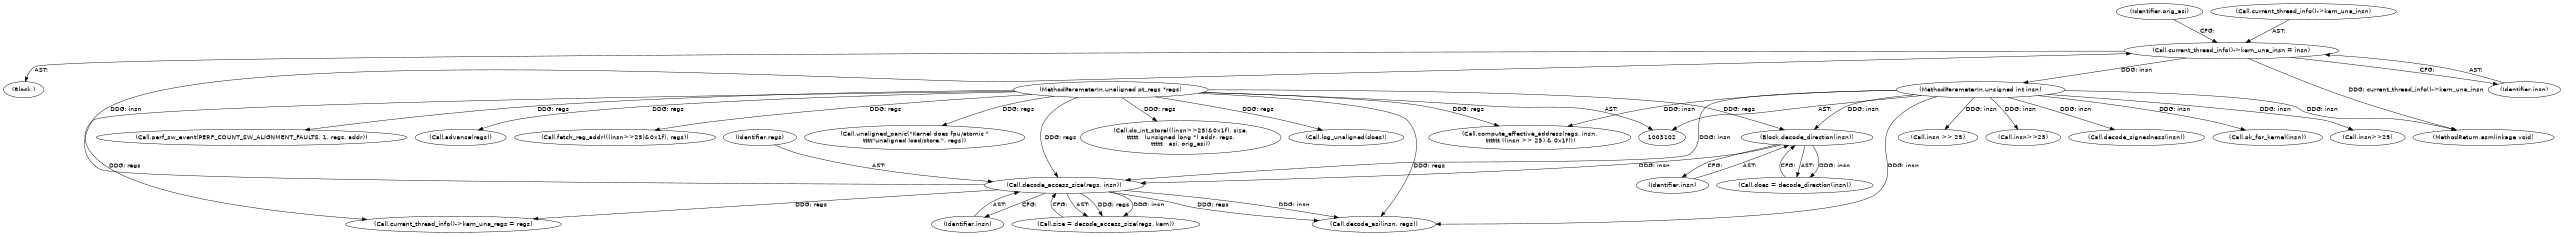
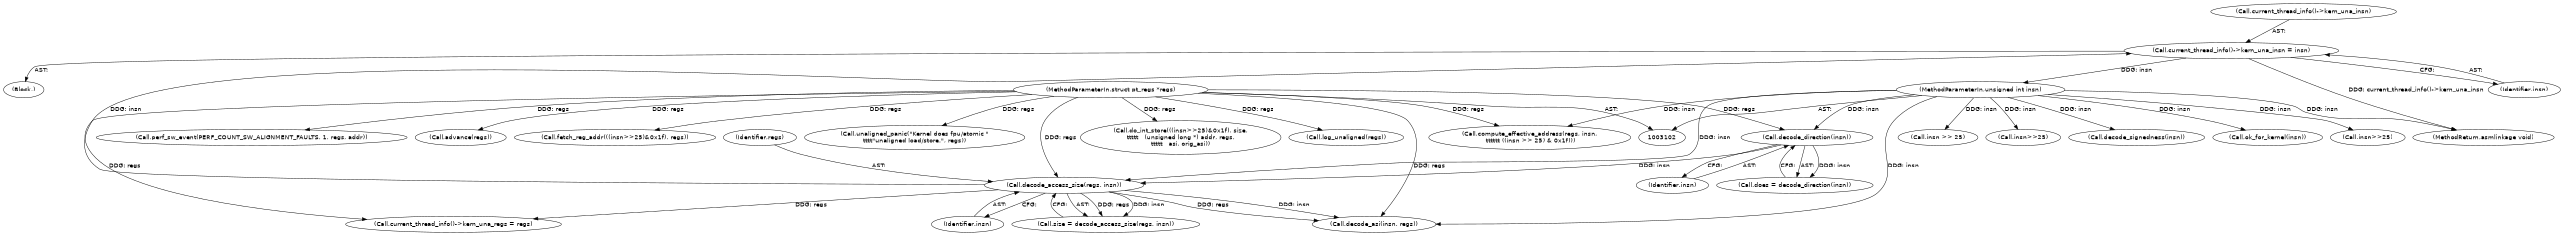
node "(Identifier,orig_asi)": removed
node "(MethodParameterIn,unaligned pt_regs *regs)": label "(MethodParameterIn,unaligned pt_regs *regs)" -> "(MethodParameterIn,struct pt_regs *regs)"
node "(Call,log_unaligned(does))": label "(Call,log_unaligned(does))" -> "(Call,log_unaligned(regs))"
node "(Block,decode_direction(insn))": label "(Block,decode_direction(insn))" -> "(Call,decode_direction(insn))"
node "(Call,size = decode_access_size(regs, kern))": label "(Call,size = decode_access_size(regs, kern))" -> "(Call,size = decode_access_size(regs, insn))"
